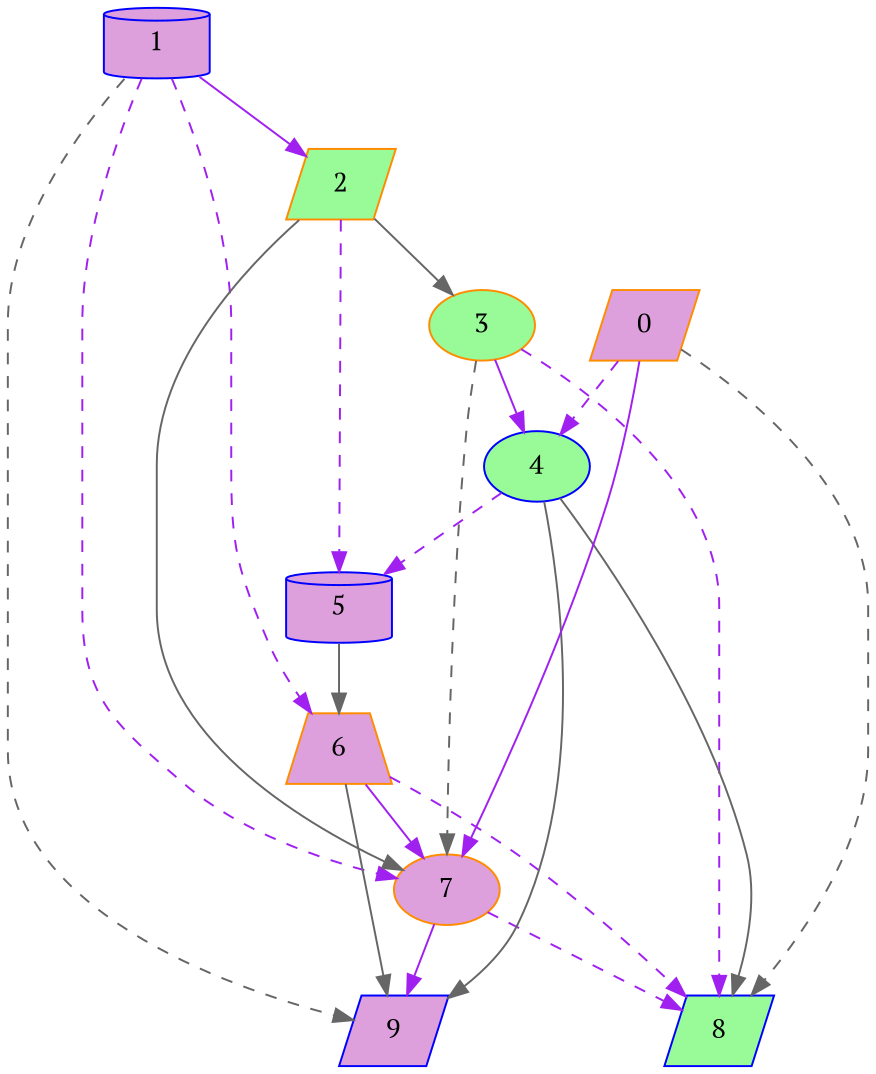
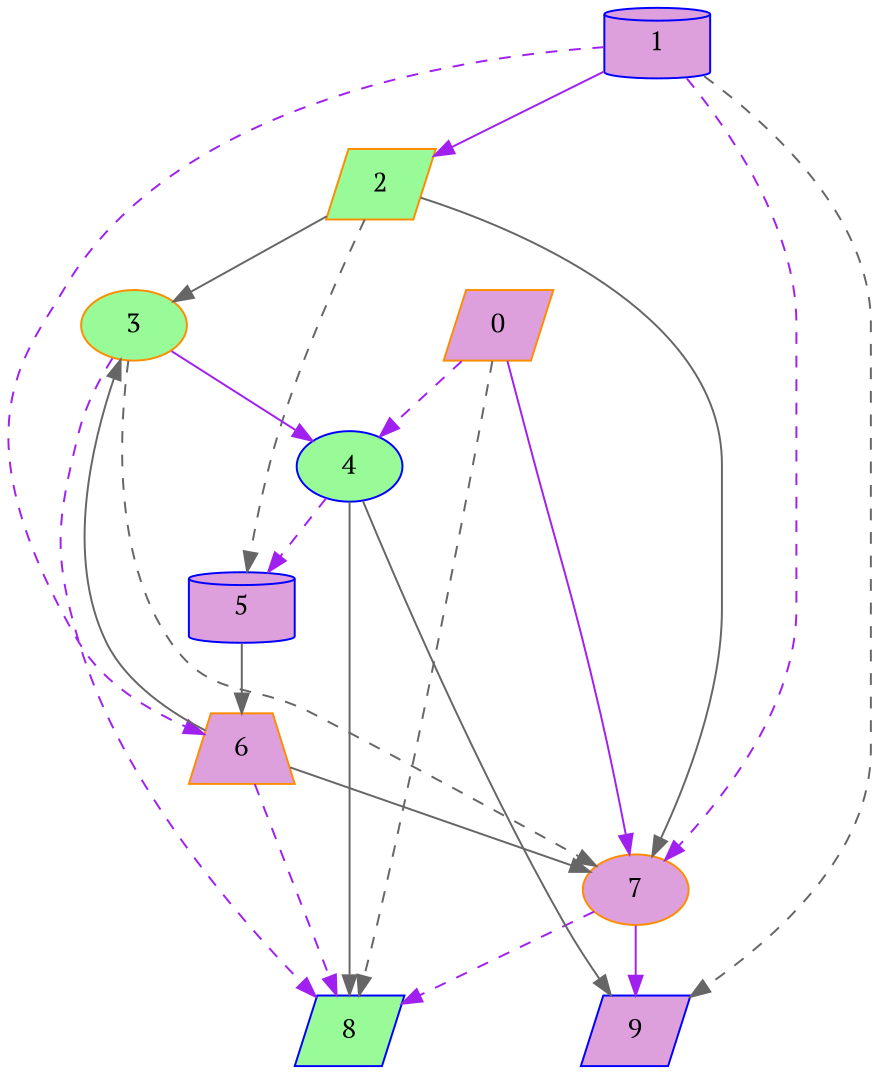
edge "2" -> "5": color purple -> gray40
edge "6" -> "7": color purple -> gray40
edge "6" -> "9": now "6" -> "3"
